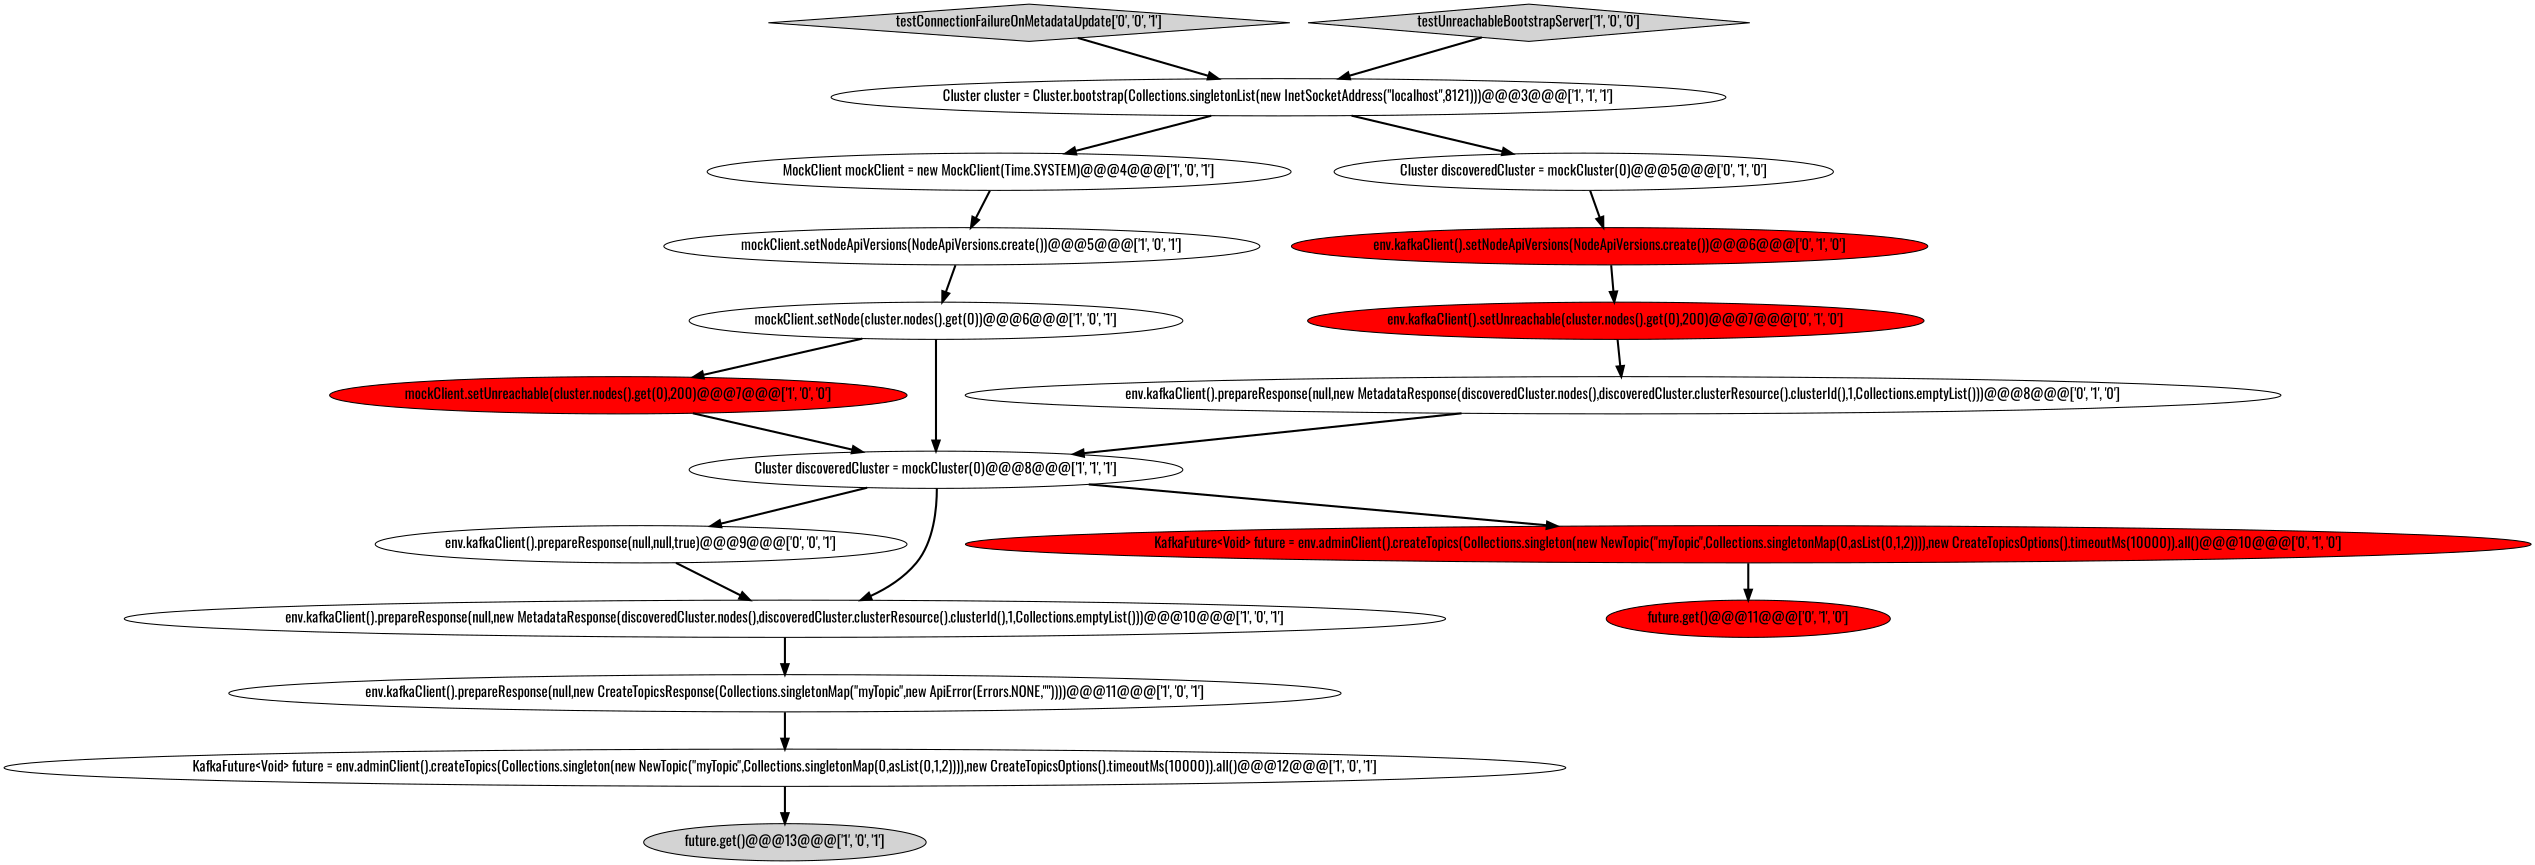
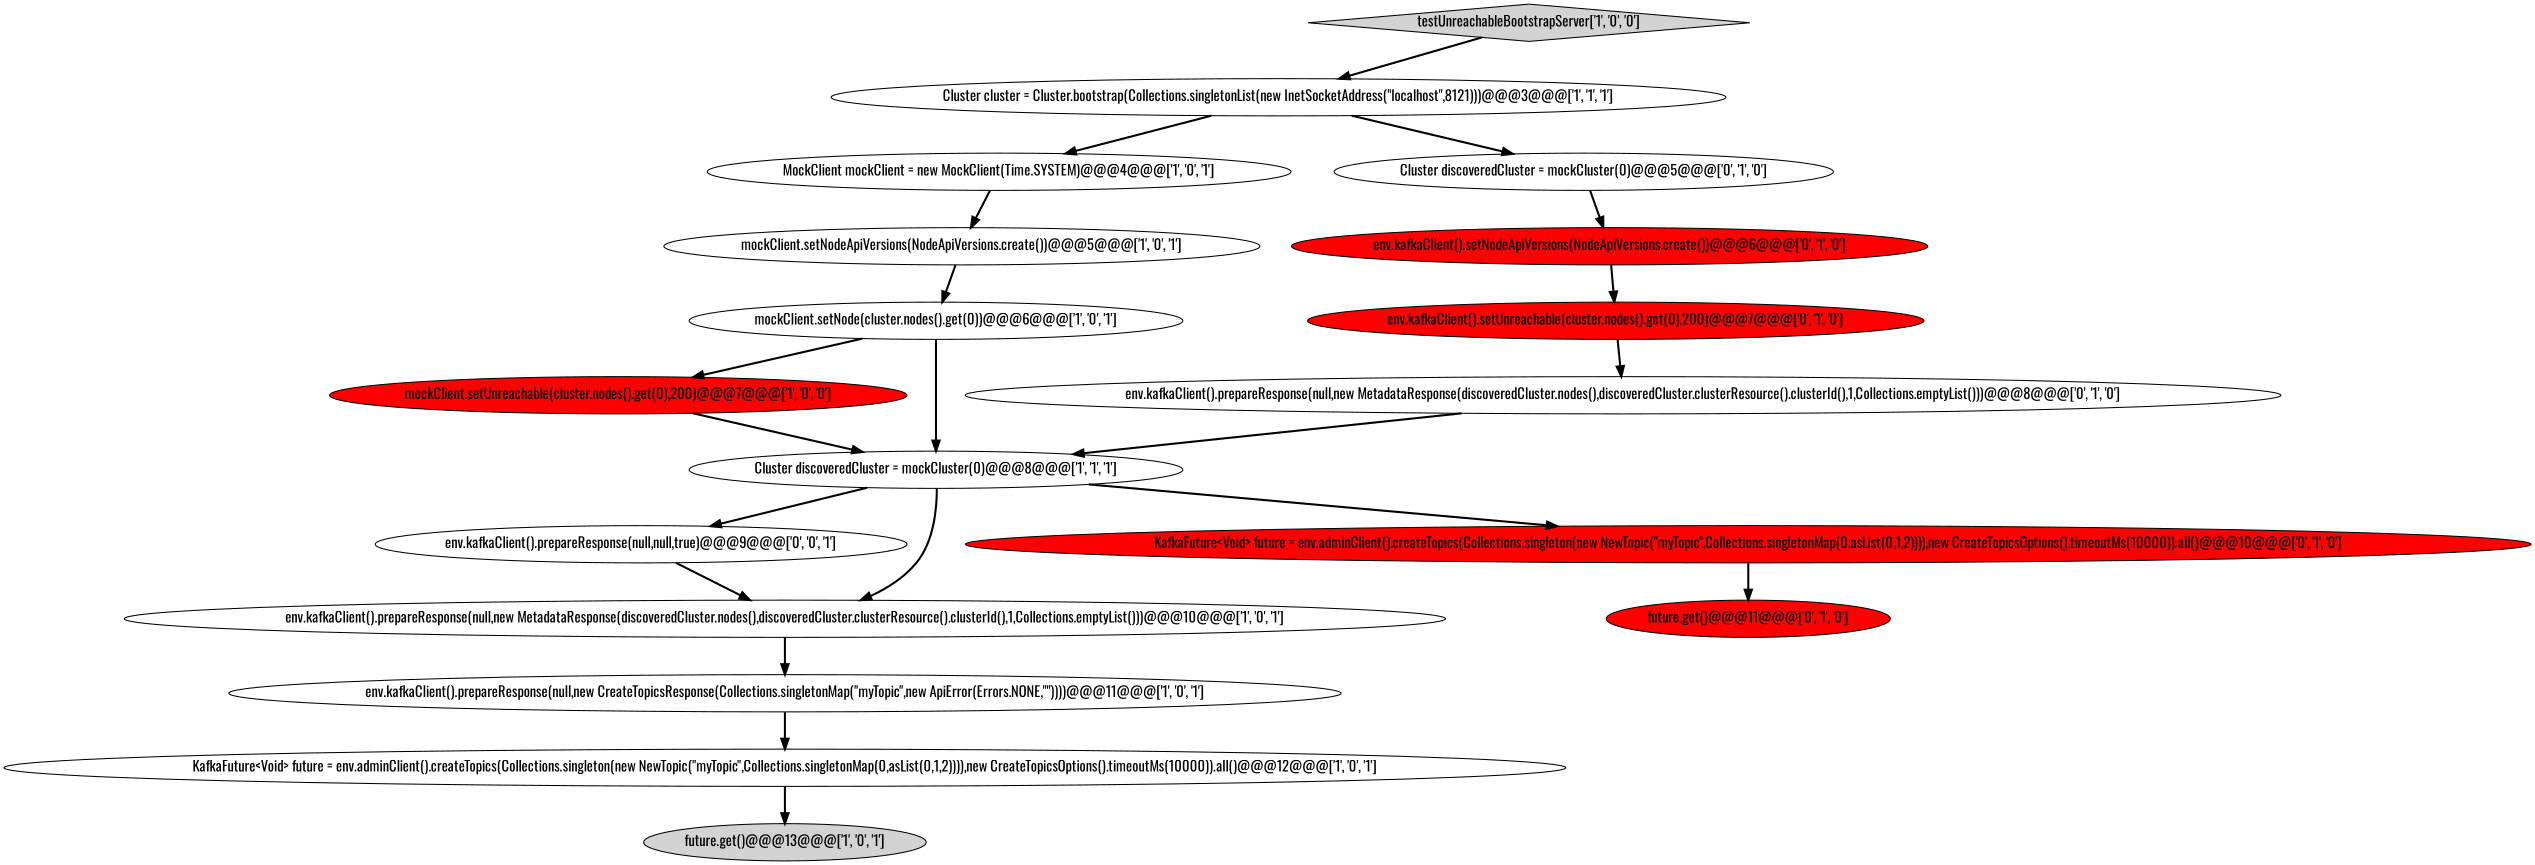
node "testConnectionFailureOnMetadataUpdate['0', '0', '1']": removed
